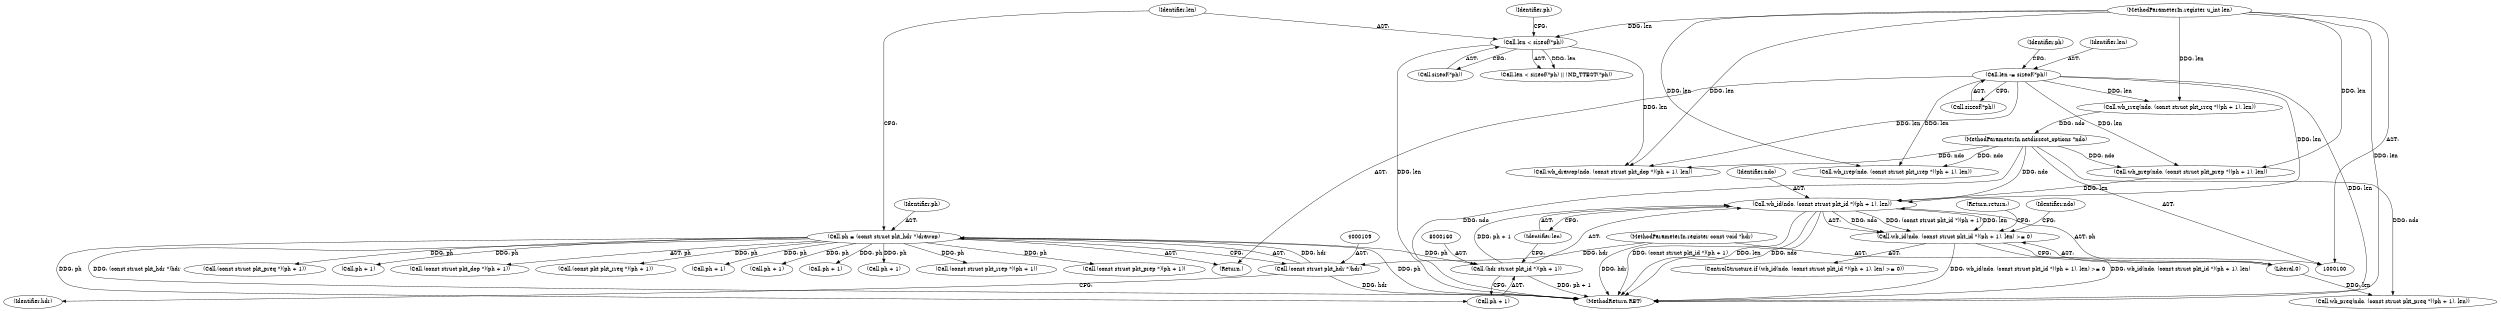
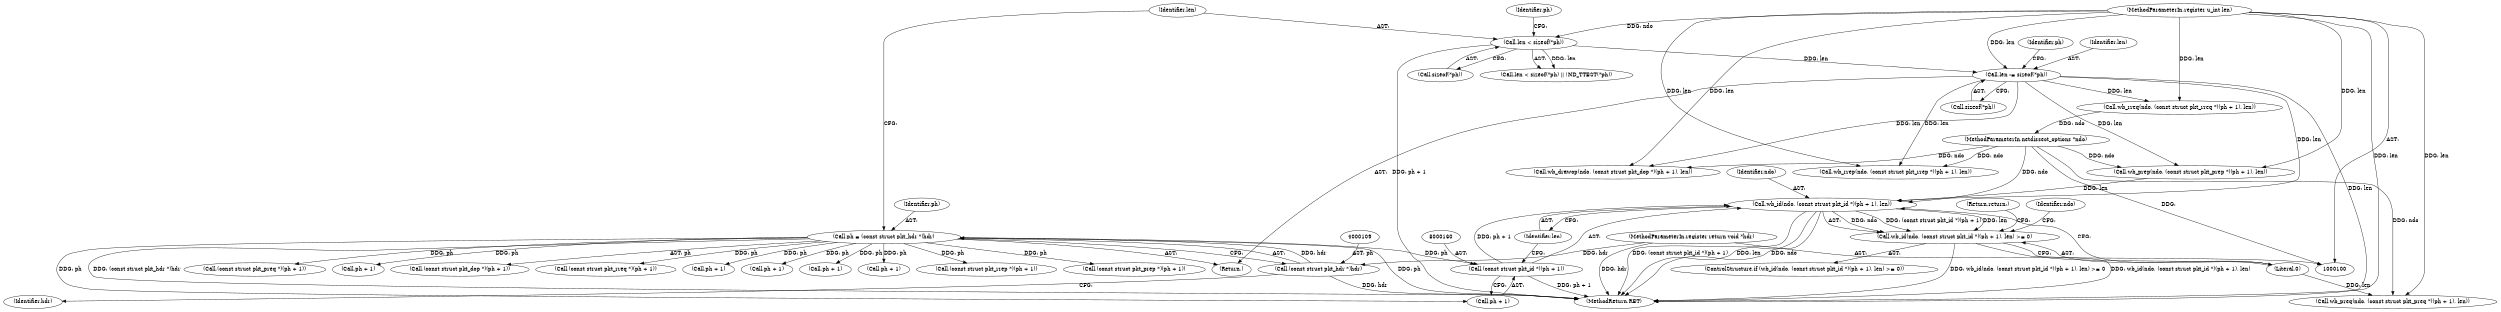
edge "(MethodParameterIn,register u_int len)" -> "(Call,len -= sizeof(*ph))": added, label "DDG: len"
edge "(MethodParameterIn,register u_int len)" -> "(Call,len < sizeof(*ph))": label "DDG: len" -> "DDG: ndo"
edge "(MethodParameterIn,register u_int len)" -> "(Call,wb_preq(ndo, (const struct pkt_preq *)(ph + 1), len))": added, label "DDG: len"
edge "(Call,len < sizeof(*ph))" -> "(Call,wb_drawop(ndo, (const struct pkt_dop *)(ph + 1), len))": now "(Call,len < sizeof(*ph))" -> "(Call,len -= sizeof(*ph))"
edge "(Call,len < sizeof(*ph))" -> "(MethodReturn,RET)": label "DDG: len" -> "DDG: ph + 1"
edge "(MethodParameterIn,netdissect_options *ndo)" -> "(MethodReturn,RET)": removed, label "DDG: ndo"
edge "(MethodParameterIn,netdissect_options *ndo)" -> "1000100": label "AST: " -> "DDG: "
node "(Call,ph = (const struct pkt_hdr *)drawop)": label "(Call,ph = (const struct pkt_hdr *)drawop)" -> "(Call,ph = (const struct pkt_hdr *)hdr)"
node "(MethodParameterIn,register const void *hdr)": label "(MethodParameterIn,register const void *hdr)" -> "(MethodParameterIn,register return void *hdr)"
edge "(Literal,0)" -> "(Call,wb_id(ndo, (const struct pkt_id *)(ph + 1), len))": label "AST: ph" -> "CFG: "
edge "4000109" -> "(Call,(const struct pkt_hdr *)hdr)": label "AST: " -> "AST: ph"
node "(Call,(const pkt pkt_rreq *)(ph + 1))": label "(Call,(const pkt pkt_rreq *)(ph + 1))" -> "(Call,(const struct pkt_rreq *)(ph + 1))"
node "(Call,(hdr struct pkt_id *)(ph + 1))": label "(Call,(hdr struct pkt_id *)(ph + 1))" -> "(Call,(const struct pkt_id *)(ph + 1))"
